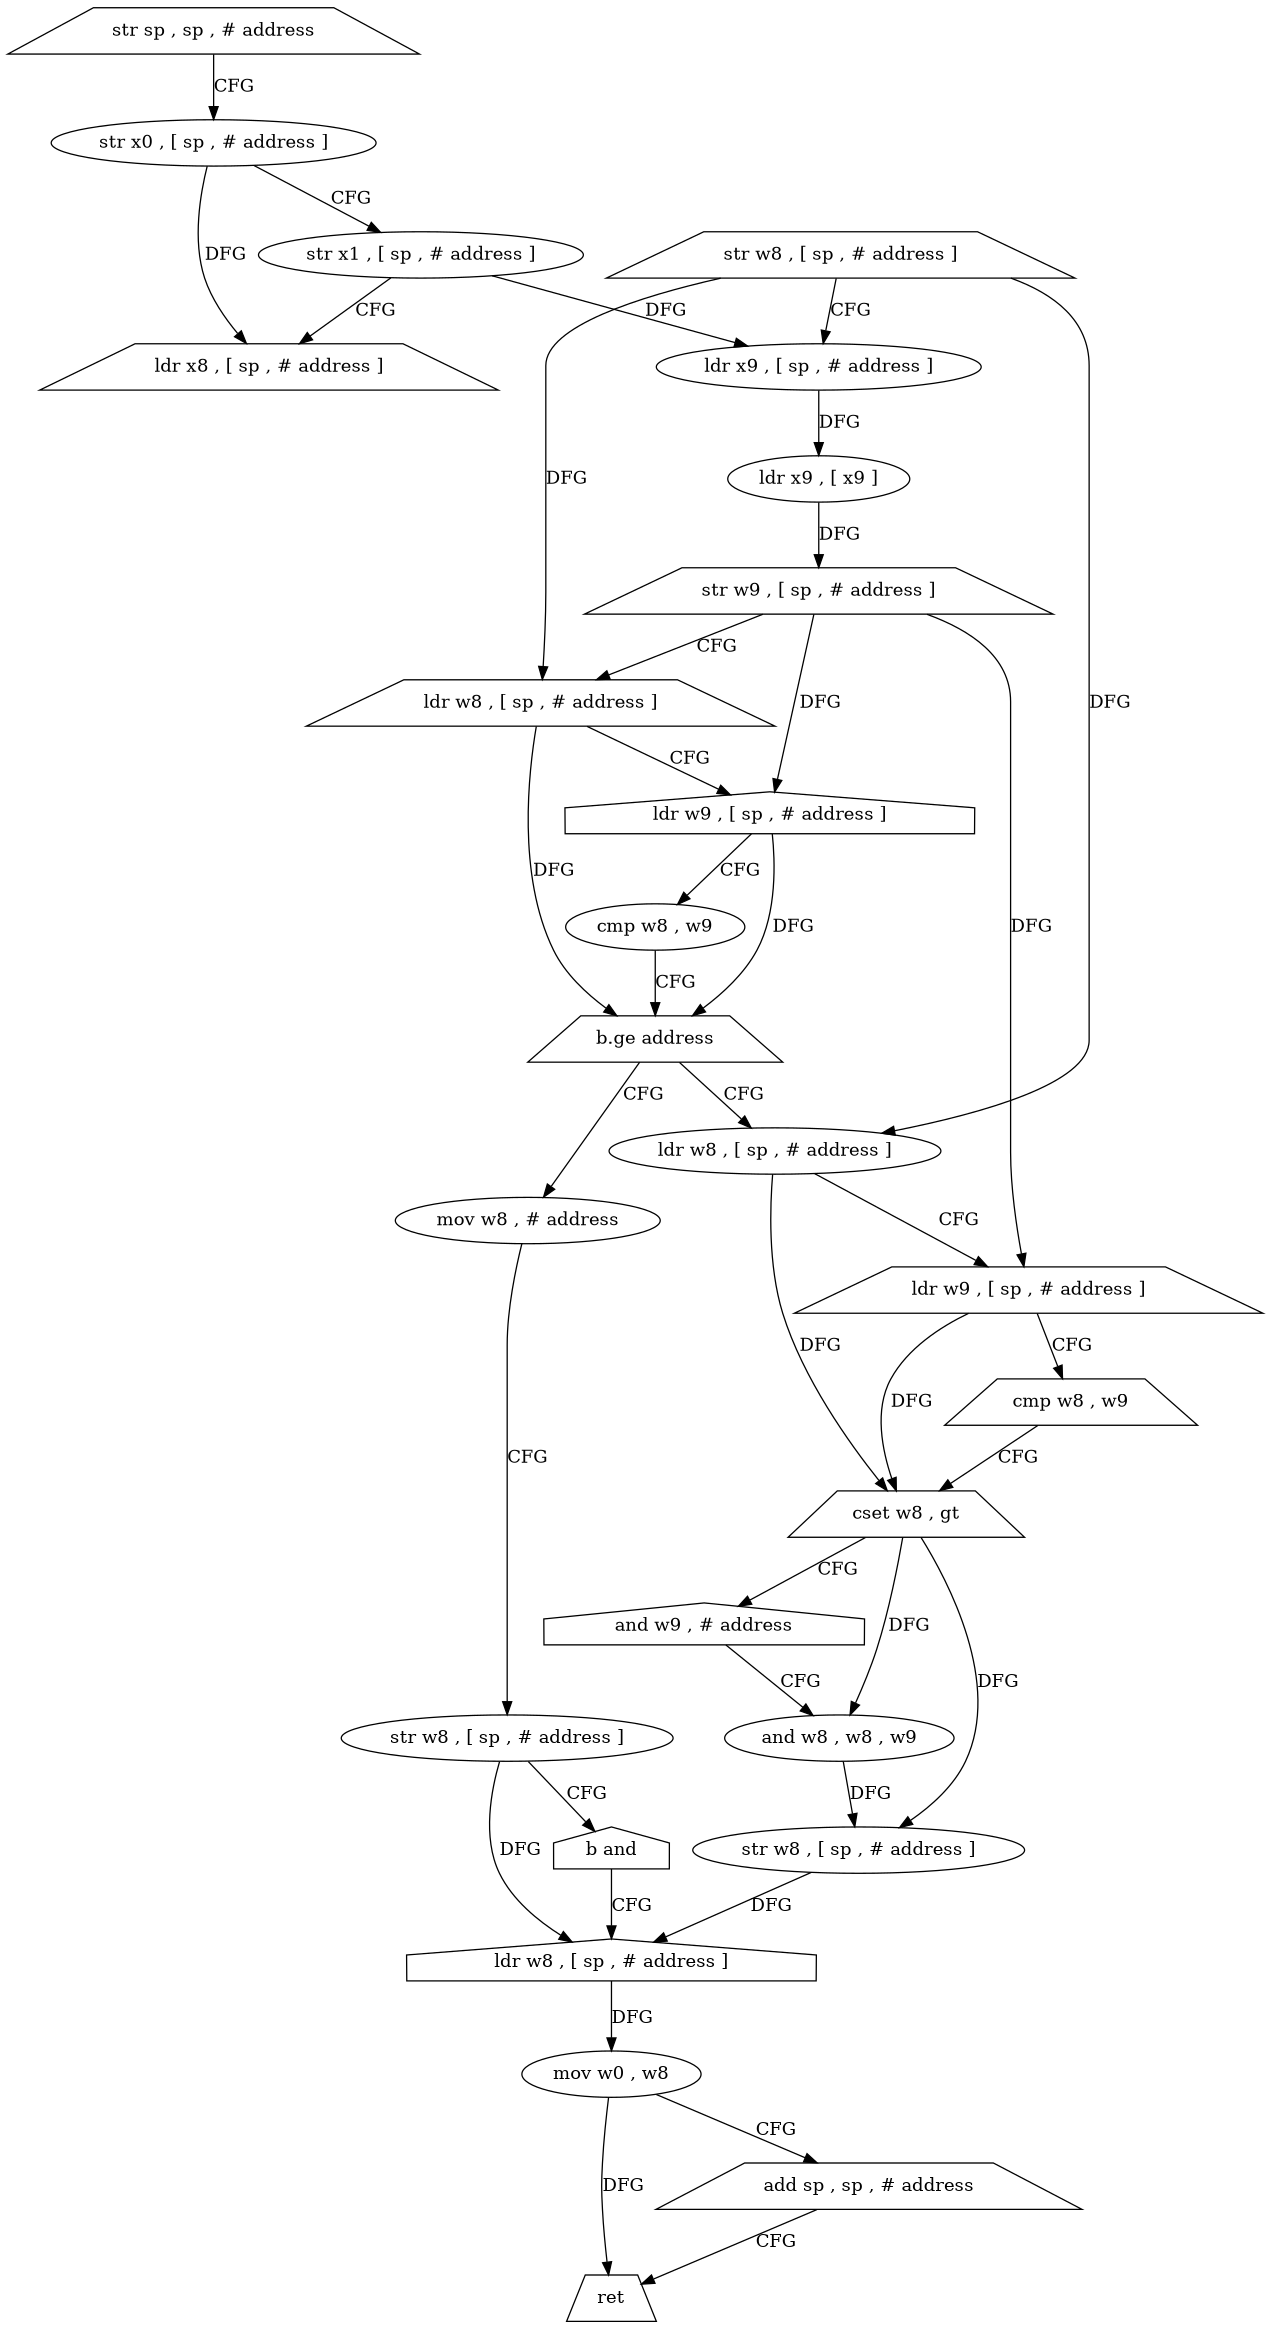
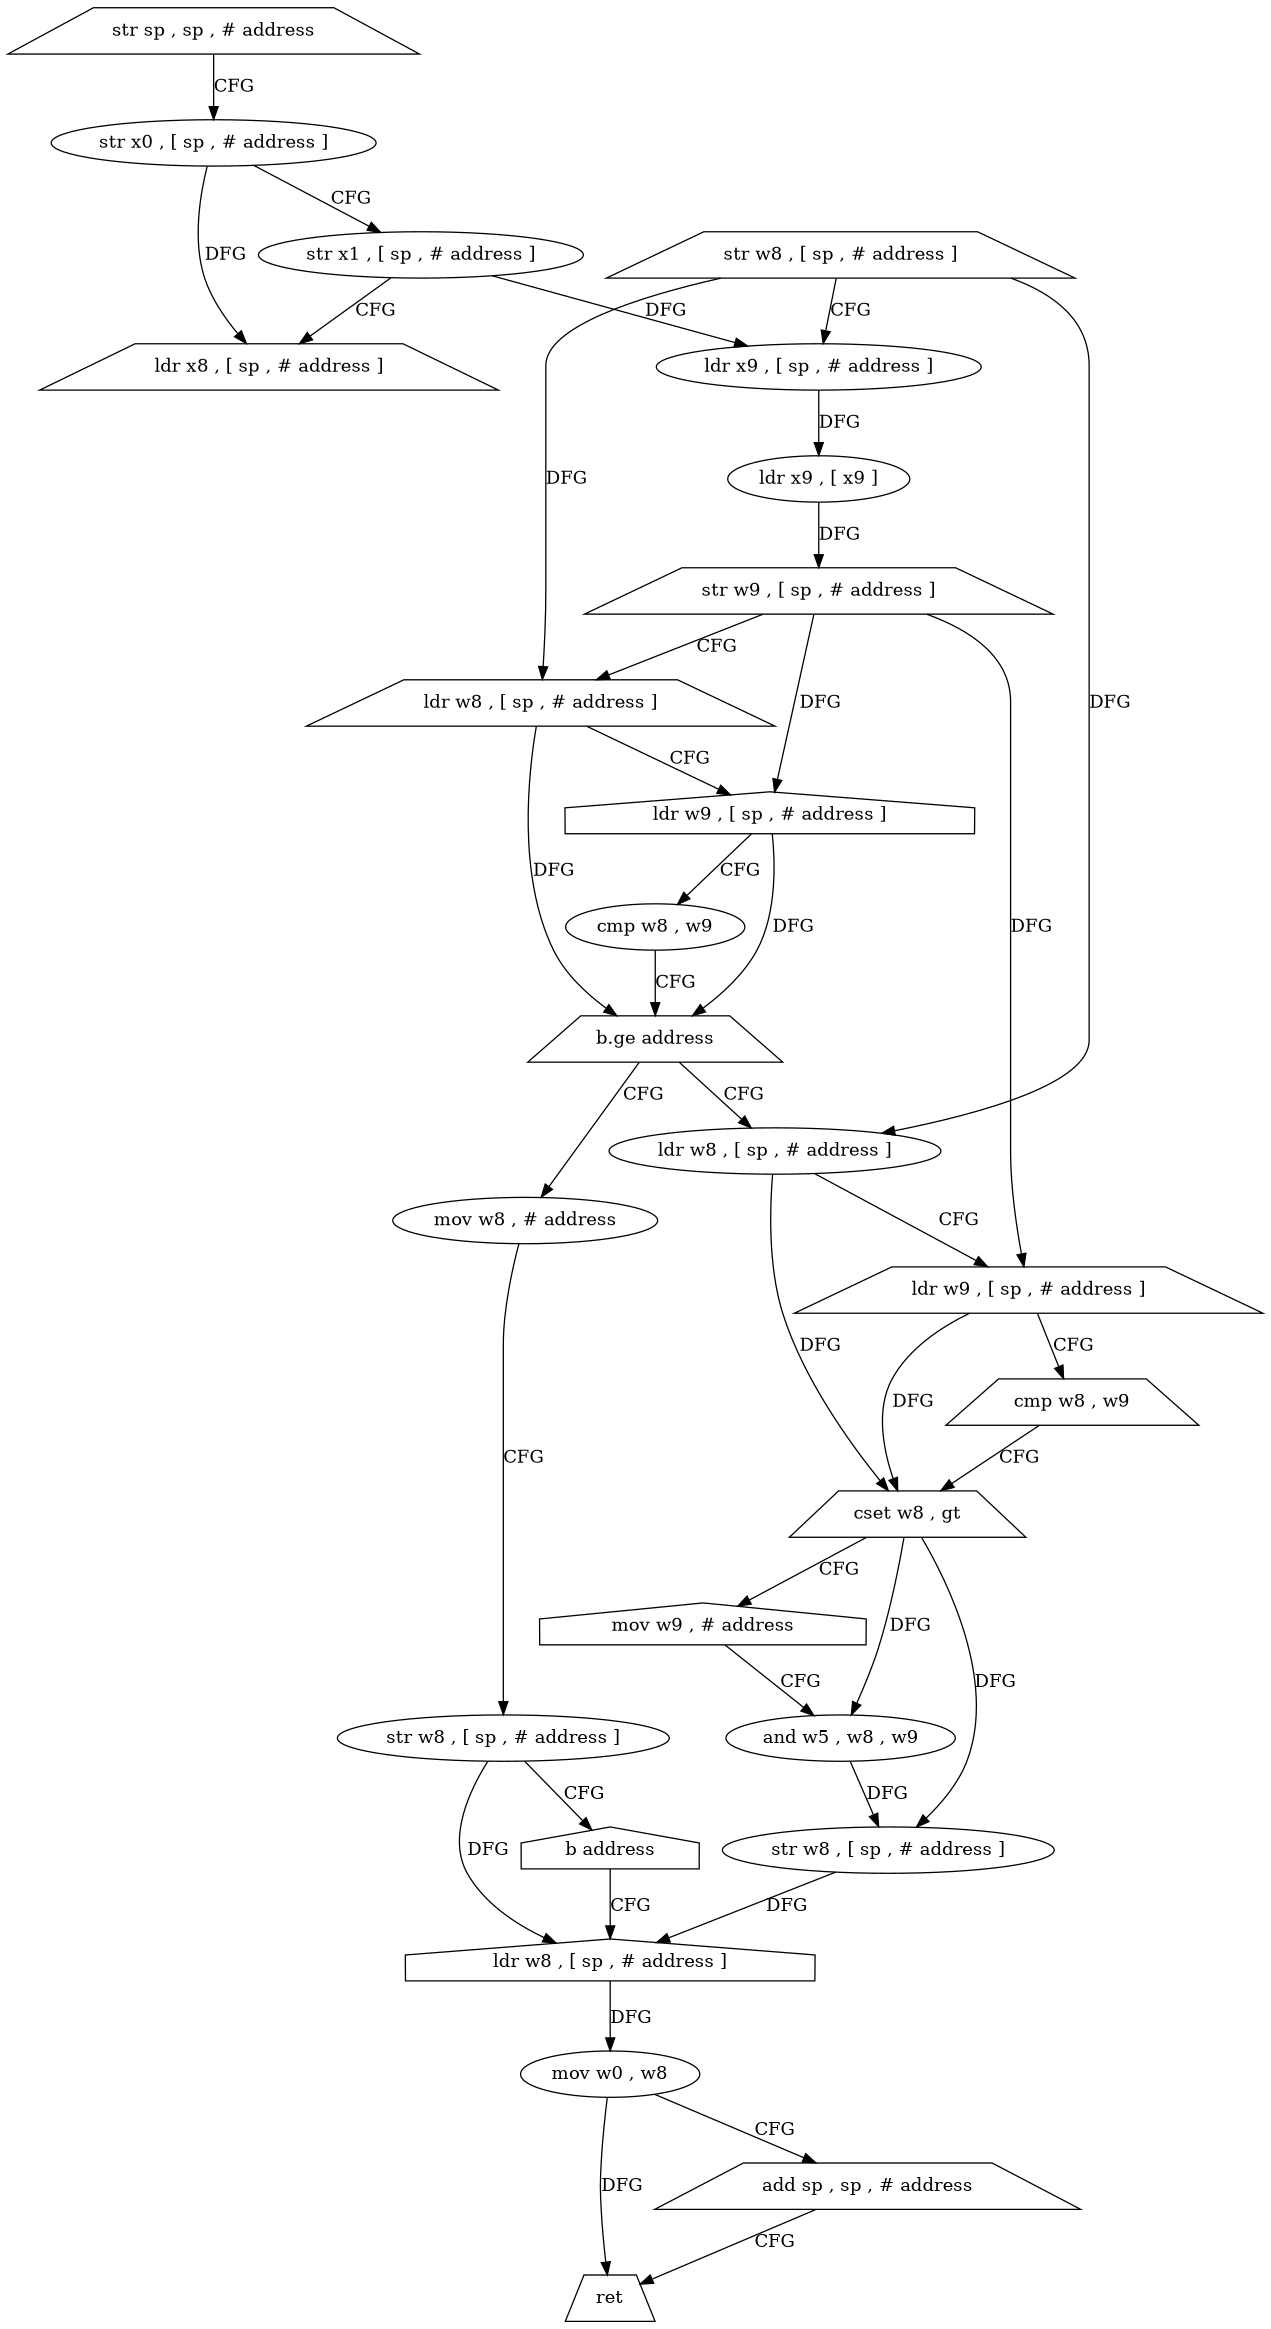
node "and w9 , # address": label "and w9 , # address" -> "mov w9 , # address"
node "and w8 , w8 , w9": label "and w8 , w8 , w9" -> "and w5 , w8 , w9"
node "b and": label "b and" -> "b address"
